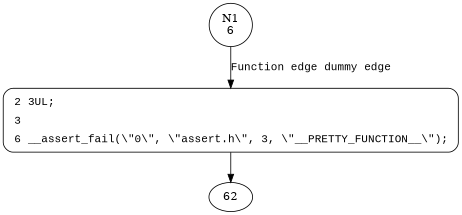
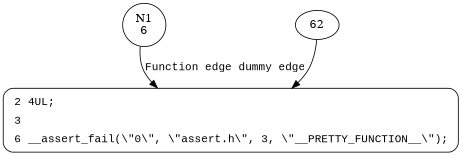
node "2": text "3UL;" -> "4UL;"
edge "2" -> "62": reversed
